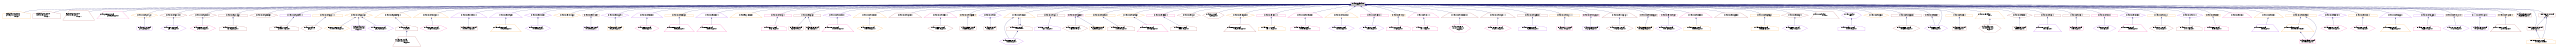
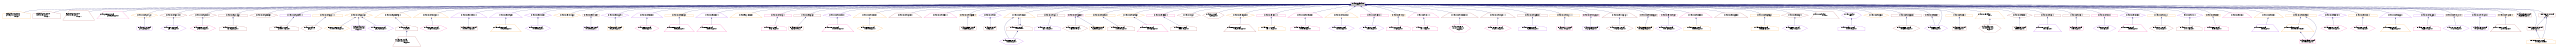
node "drivers/include/jc42.h": label "drivers/include/jc42.h" -> "drivers/xpro/jc42.h"
node "drivers/include/si70xx.h": label "drivers/include/si70xx.h" -> "zero/include/si70xx.h"
node "gxxxx/include/veml6070.h": label "gxxxx/include/veml6070.h" -> "drivers/include/veml6070.h"
node "drivers/ft5x06/include /ft5x06_params.h": removed
node "drivers/hm330x/include /hm330x_params.h": removed
node "xpro/ina2xx/include /ina2xx_params.h": label "xpro/ina2xx/include /ina2xx_params.h" -> "drivers/ina2xx/include /ina2xx_params.h"
